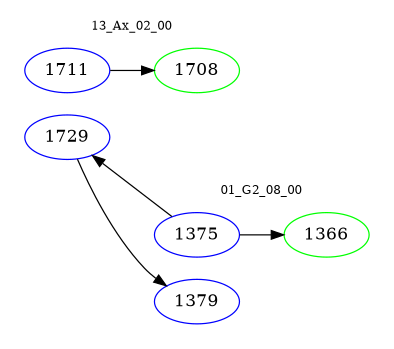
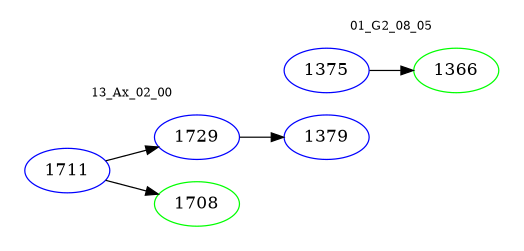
edge "1375" -> "1729": now "1711" -> "1729"
cluster "01_G2_08_00": label "01_G2_08_00" -> "01_G2_08_05"
